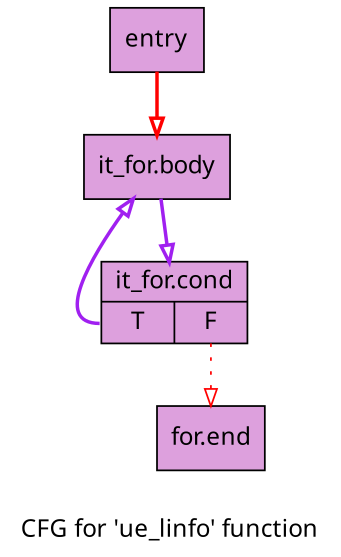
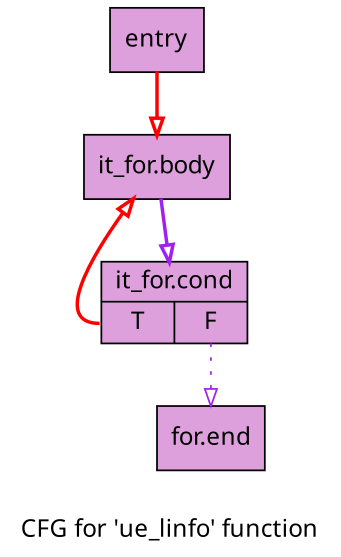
edge "it_for.cond" -> "it_for.body": color purple -> red
edge "it_for.cond" -> "for.end": color red -> purple
